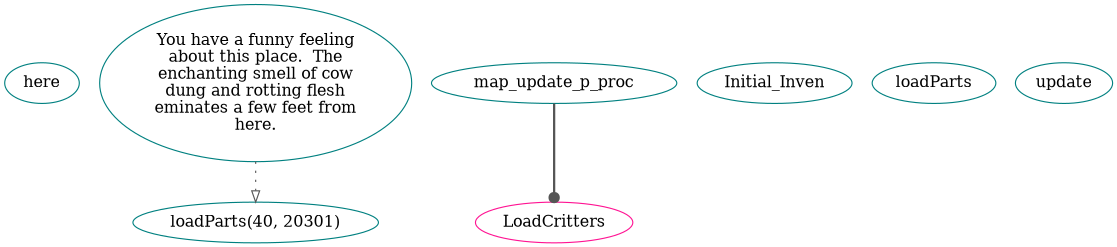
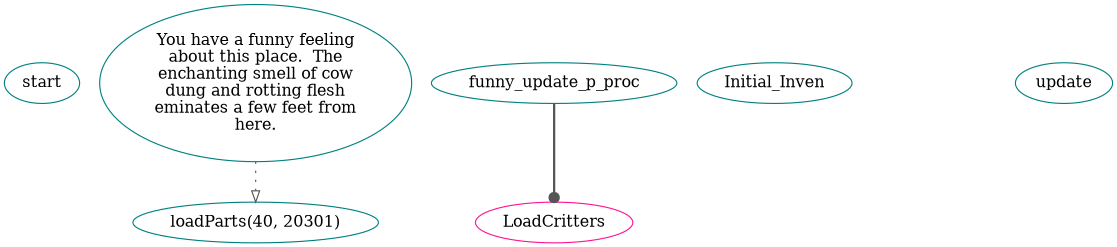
node "here": label "here" -> "start"
node "map_update_p_proc": label "map_update_p_proc" -> "funny_update_p_proc"
node "loadParts": removed
